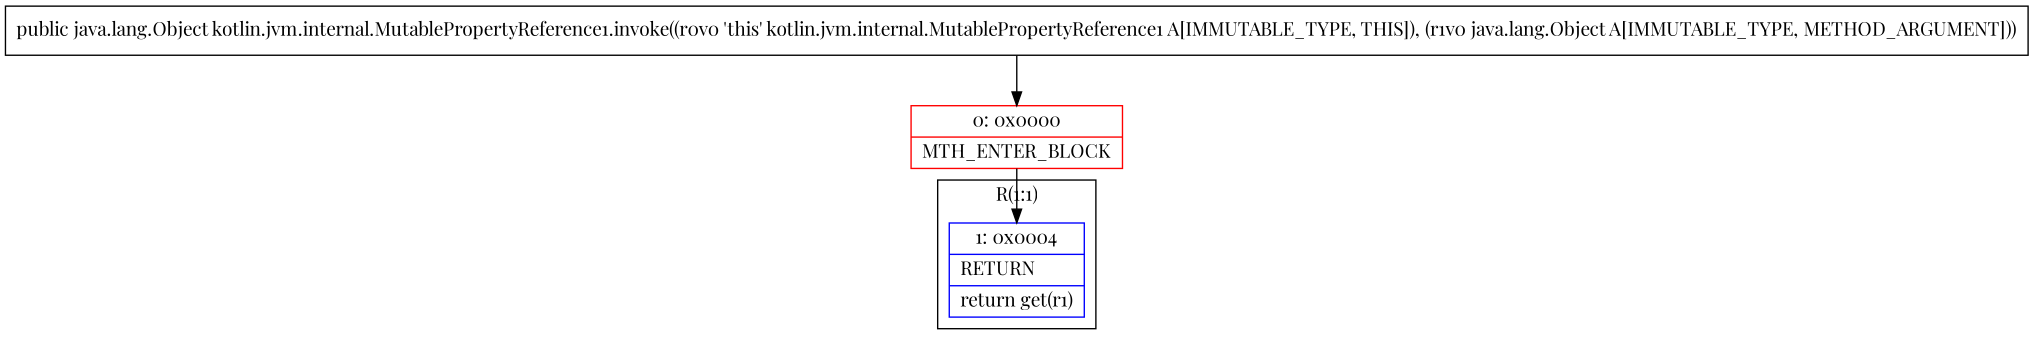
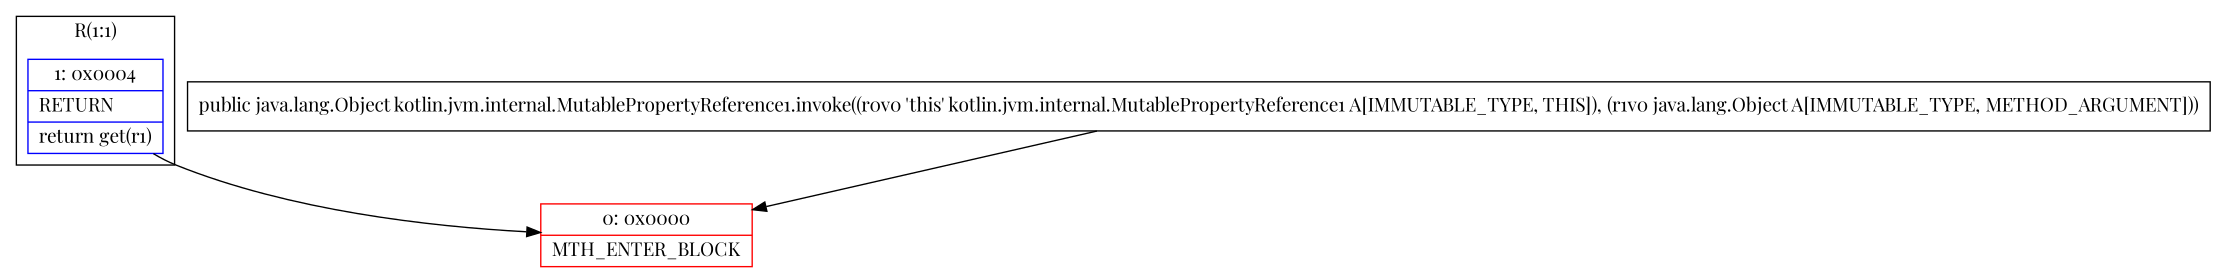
edge "0: 0x0000" -> "1: 0x0004": reversed
